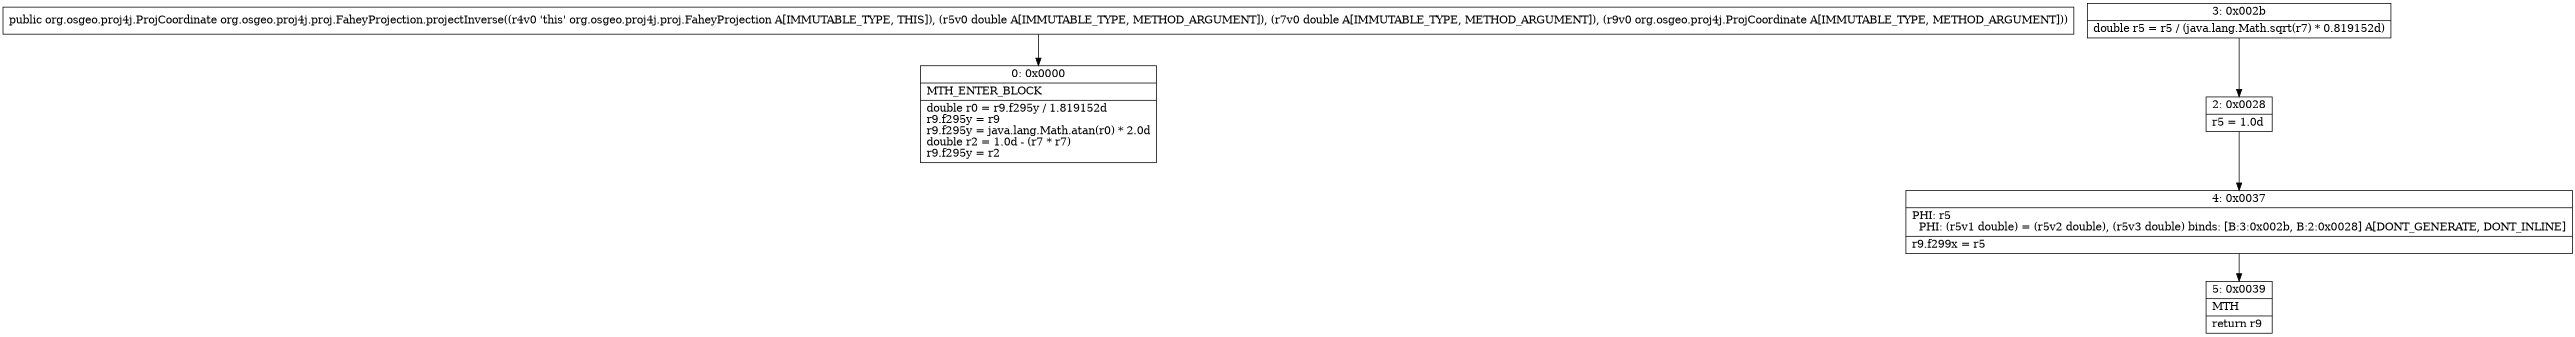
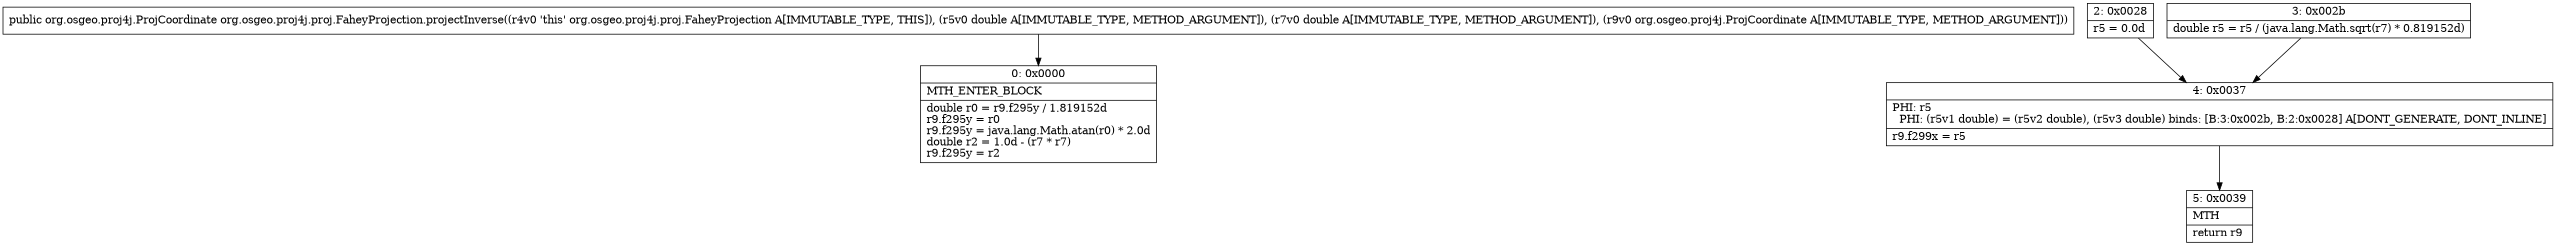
edge "3: 0x002b" -> "2: 0x0028": now "3: 0x002b" -> "4: 0x0037"
node "0: 0x0000": text "r9.f295y = r9" -> "r9.f295y = r0"
node "2: 0x0028": text "r5 = 1.0d" -> "r5 = 0.0d"
